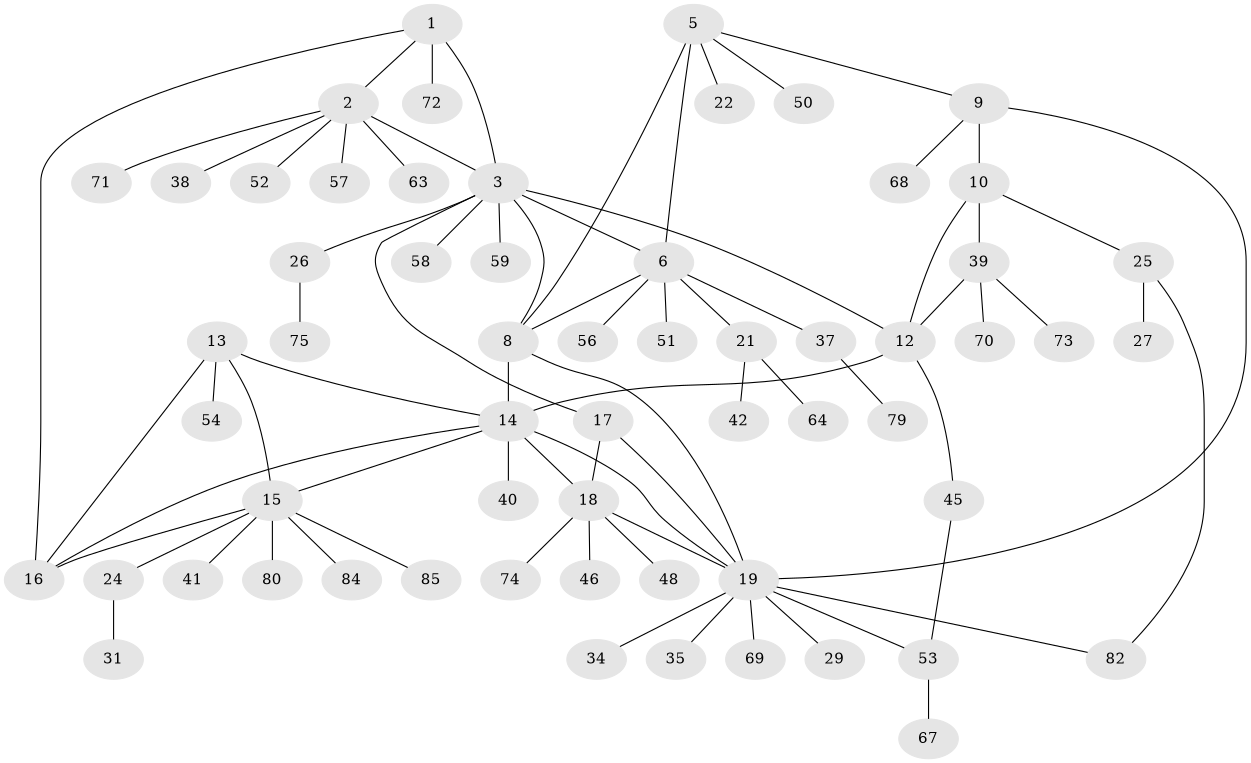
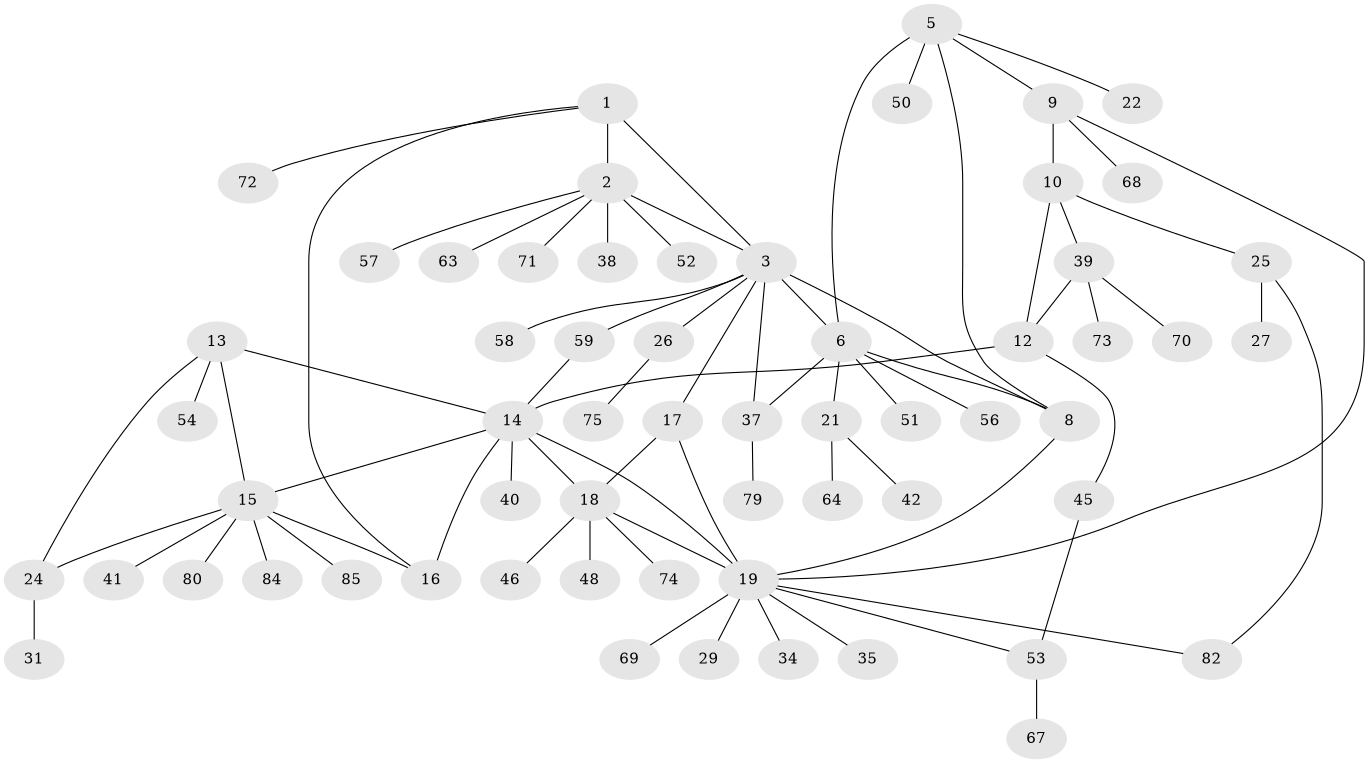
edge "3" -- "12": now "3" -- "37"
edge "8" -- "14": now "59" -- "14"
edge "13" -- "16": now "13" -- "24"
